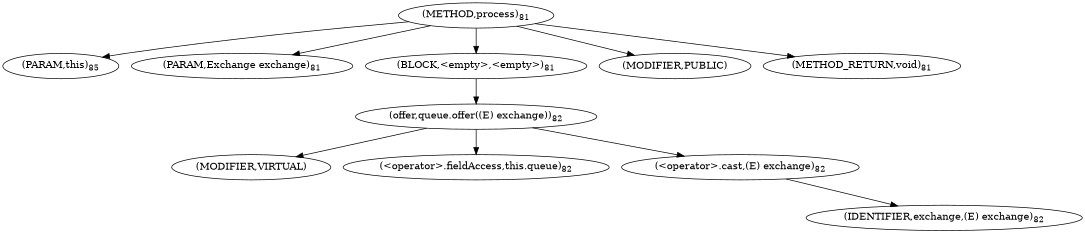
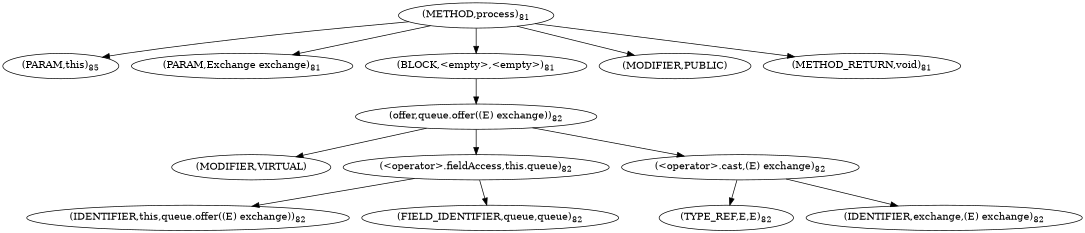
node "(IDENTIFIER,this,queue.offer((E) exchange))": added
node "(FIELD_IDENTIFIER,queue,queue)": added
node "(TYPE_REF,E,E)": added
